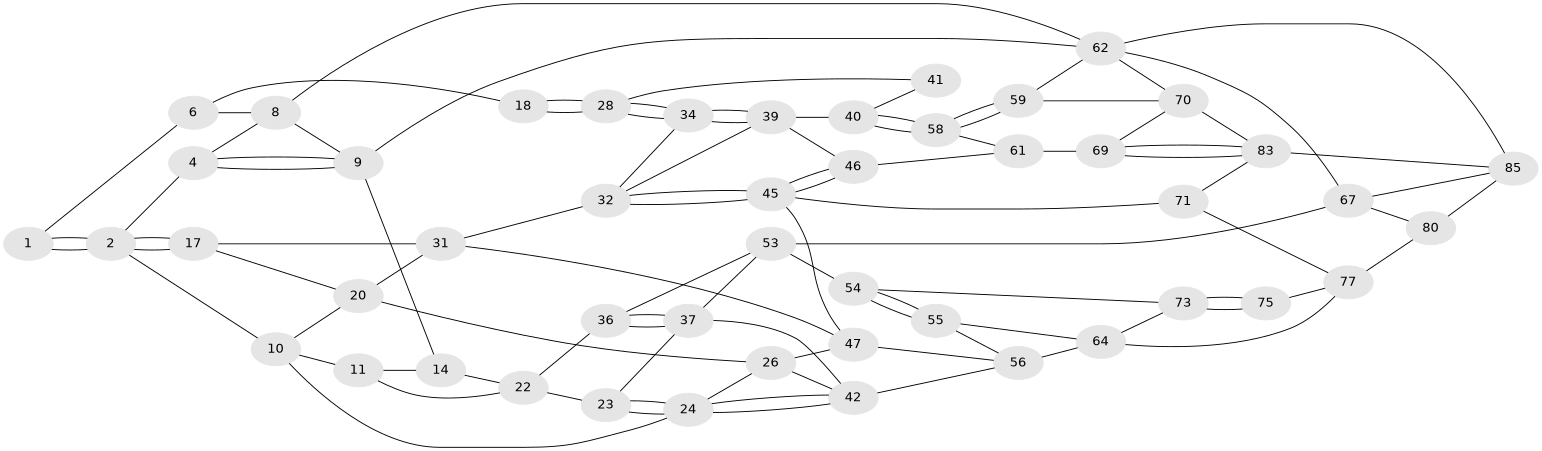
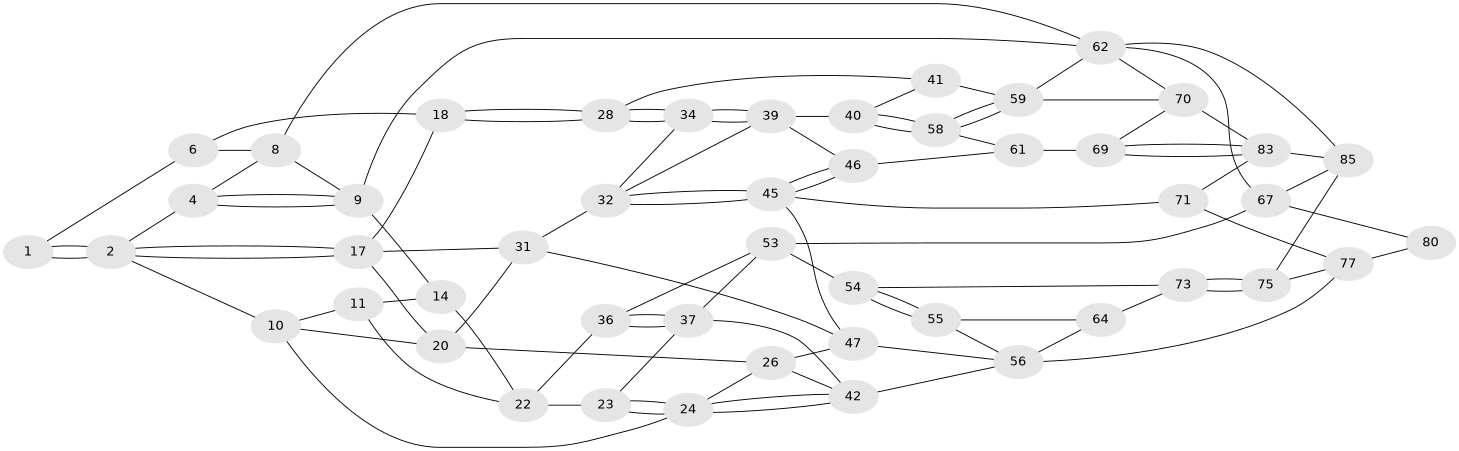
edge "41" -- "59": added
edge "18" -- "17": added
edge "85" -- "80": now "85" -- "75"
edge "77" -- "64": now "77" -- "56"
